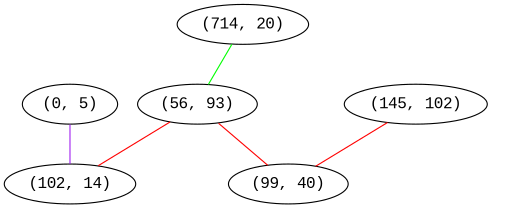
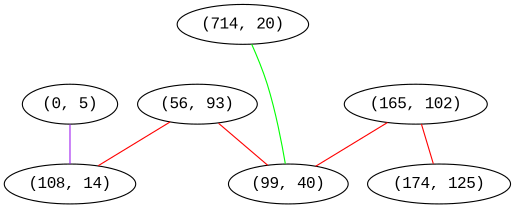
edge "(714, 20)" -- "(56, 93)": now "(714, 20)" -- "(99, 40)"
node "(145, 102)": label "(145, 102)" -> "(165, 102)"
node "(102, 14)": label "(102, 14)" -> "(108, 14)"
node "(174, 125)": added
